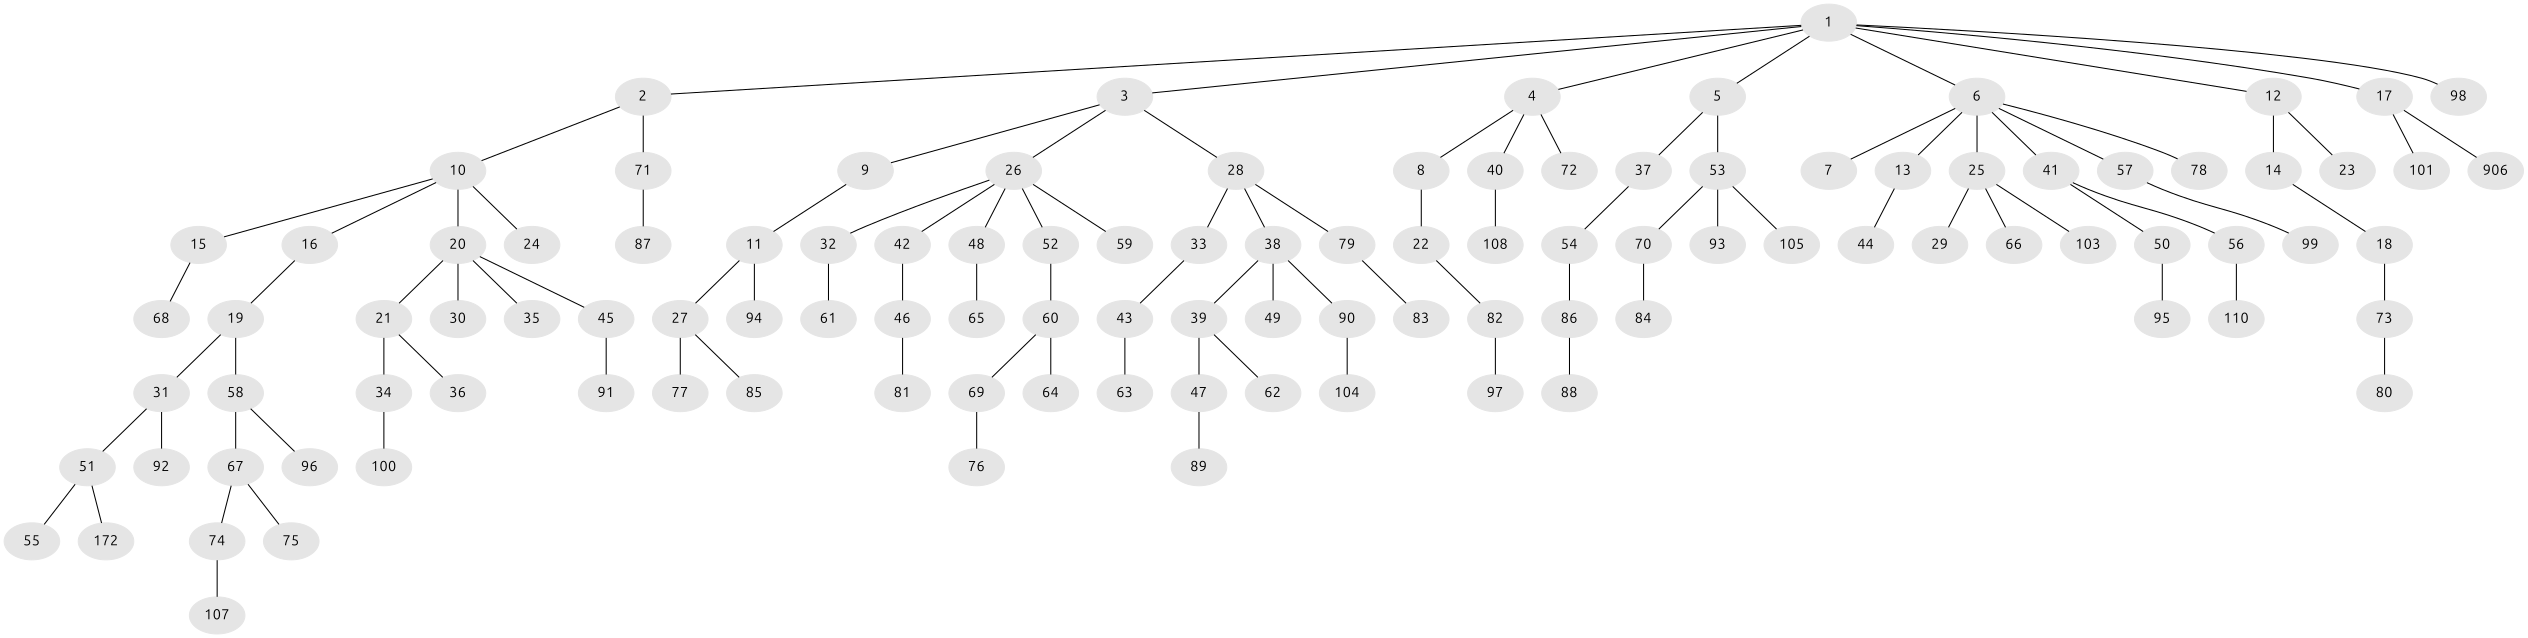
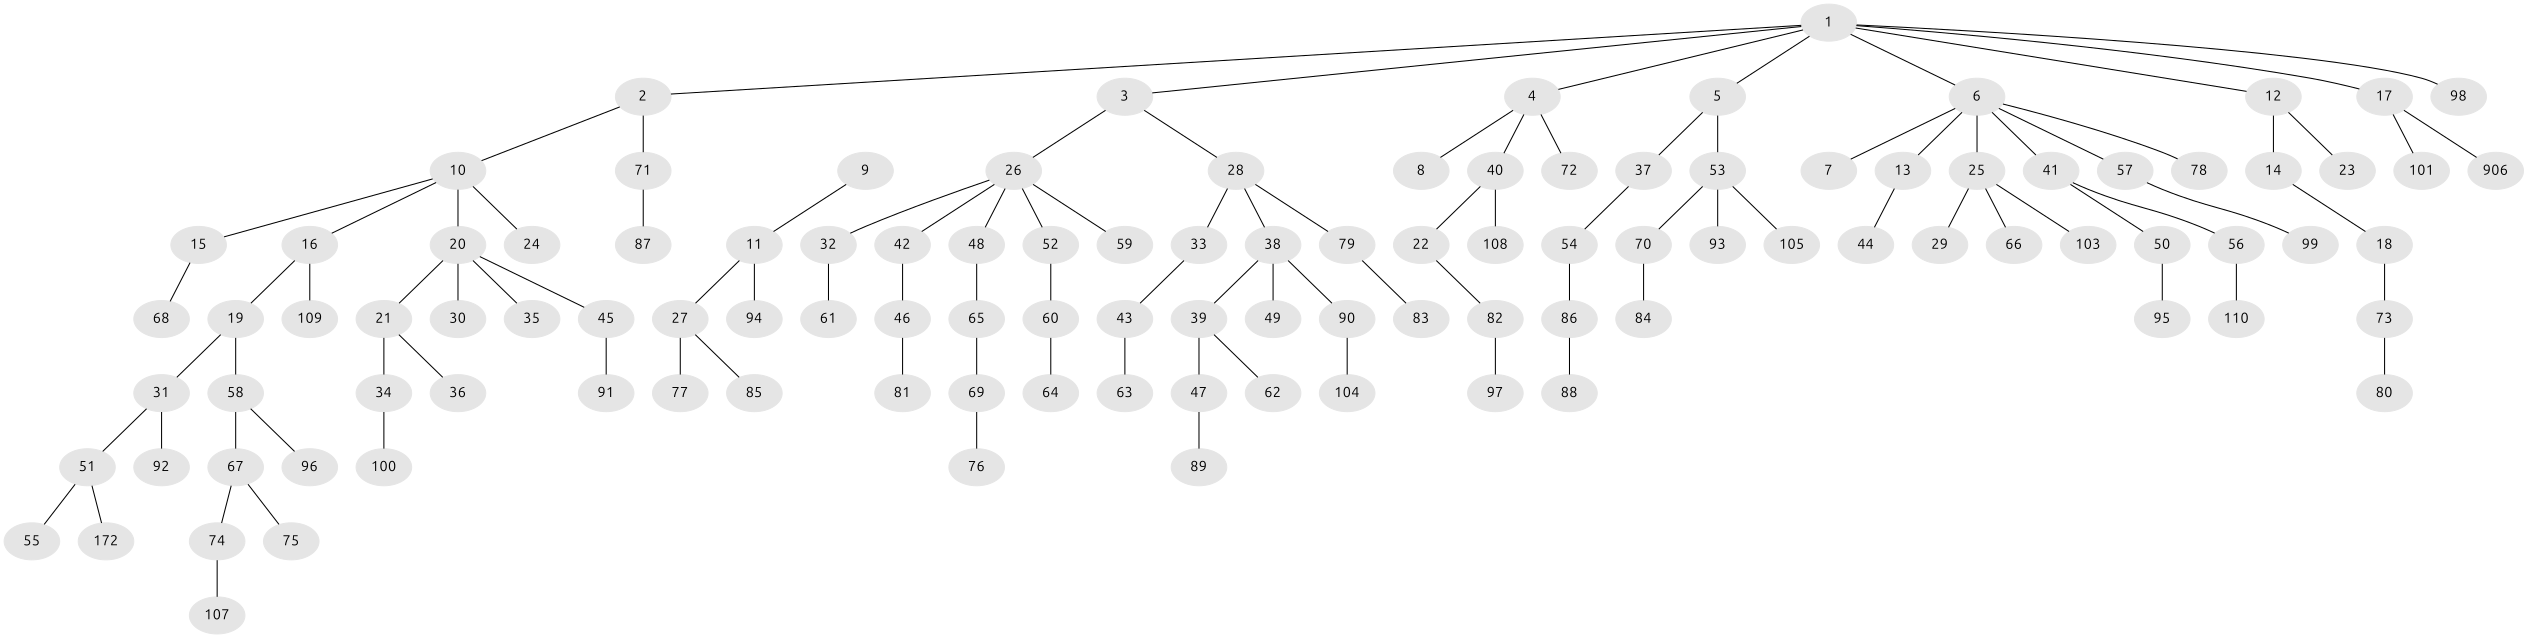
edge "3" -- "9": removed
edge "8" -- "22": now "40" -- "22"
node "109": added
edge "60" -- "69": now "65" -- "69"
